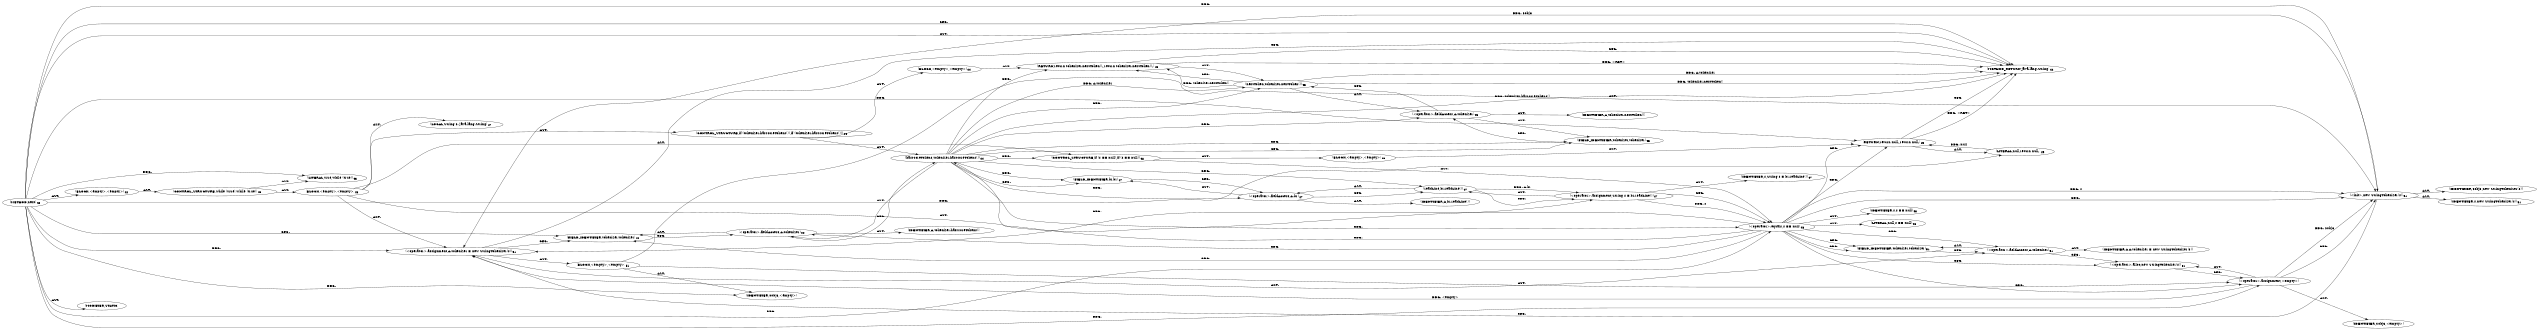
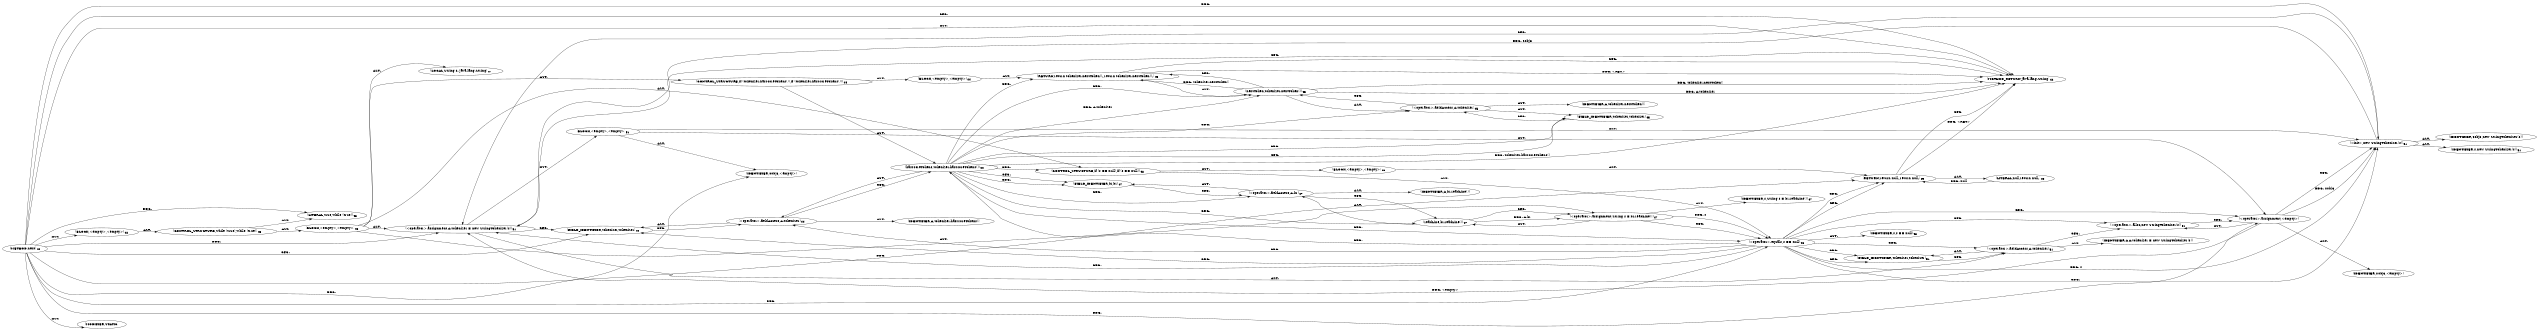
edge "(METHOD,next)" -> "(LITERAL,null,return null;)": removed, label "DDG:"
node "(LITERAL,null,s == null)": removed
